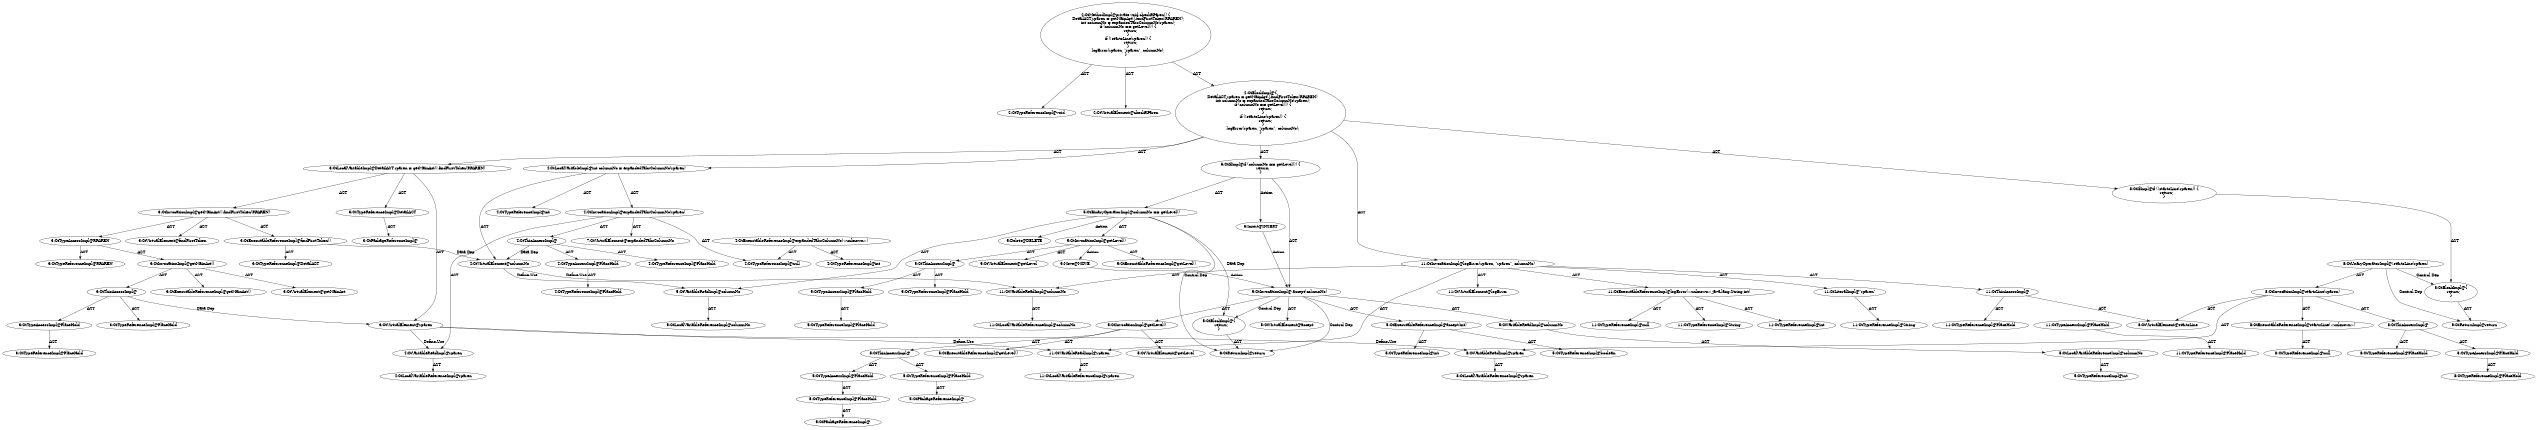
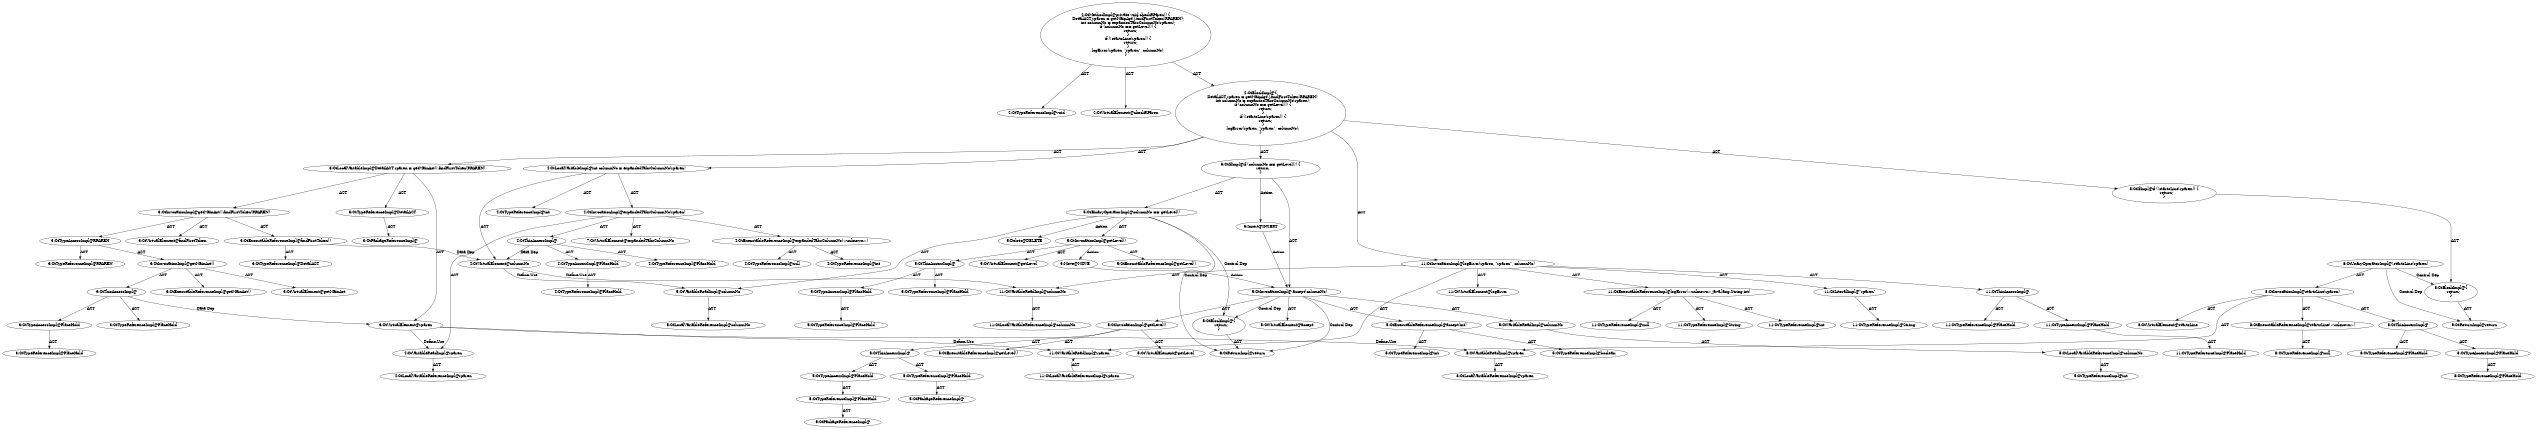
edge "4:CtInvocationImpl@expandedTabsColumnNo(rparen)" -> "4:CtTypeReferenceImpl@null": now "4:CtInvocationImpl@expandedTabsColumnNo(rparen)" -> "4:CtExecutableReferenceImpl@expandedTabsColumnNo(<unknown>)"
edge "5:CtBinaryOperatorImpl@columnNo == getLevel()" -> "5:CtBlockImpl@{ return; }": label "Data Dep" -> "Control Dep"
edge "11:CtThisAccessImpl@" -> "8:CtVirtualElement@startsLine": now "11:CtThisAccessImpl@" -> "11:CtTypeAccessImpl@PlaceHold"
edge "11:CtVariableReadImpl@rparen" -> "11:CtLocalVariableReferenceImpl@rparen": reversed
